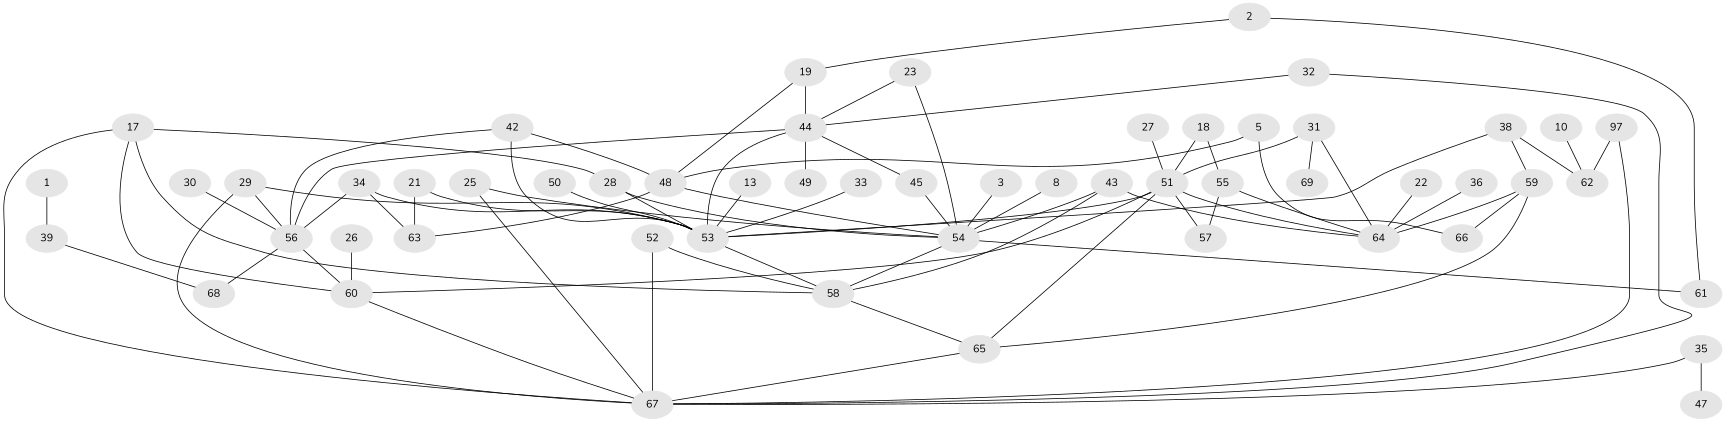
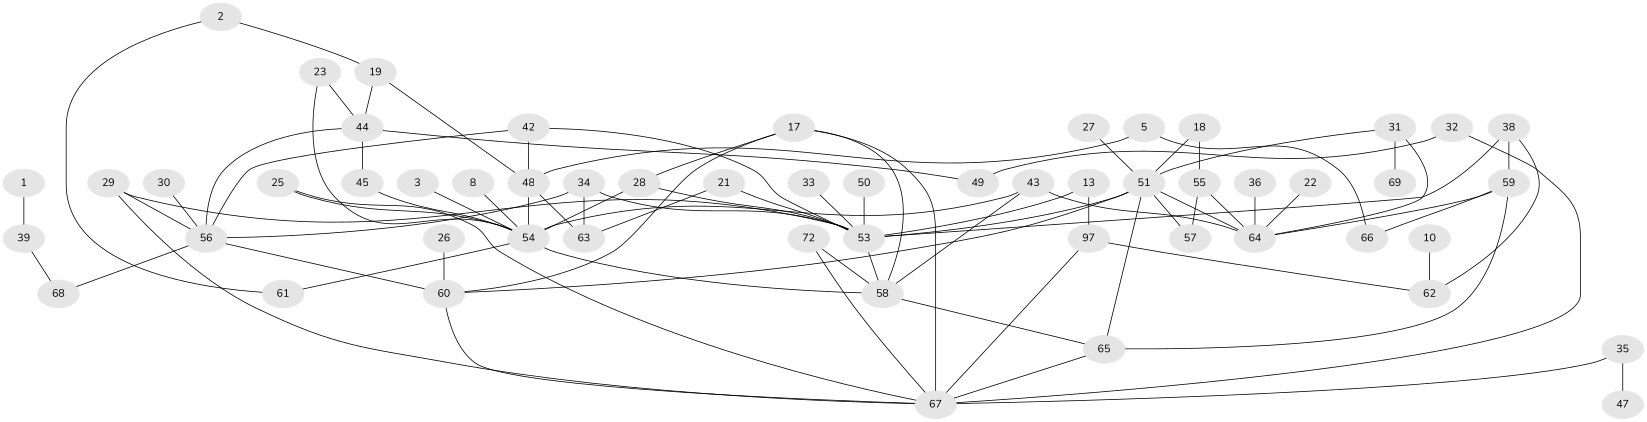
edge "32" -- "44": now "32" -- "49"
edge "44" -- "53": removed
edge "13" -- "97": added
node "52": label "52" -> "72"
